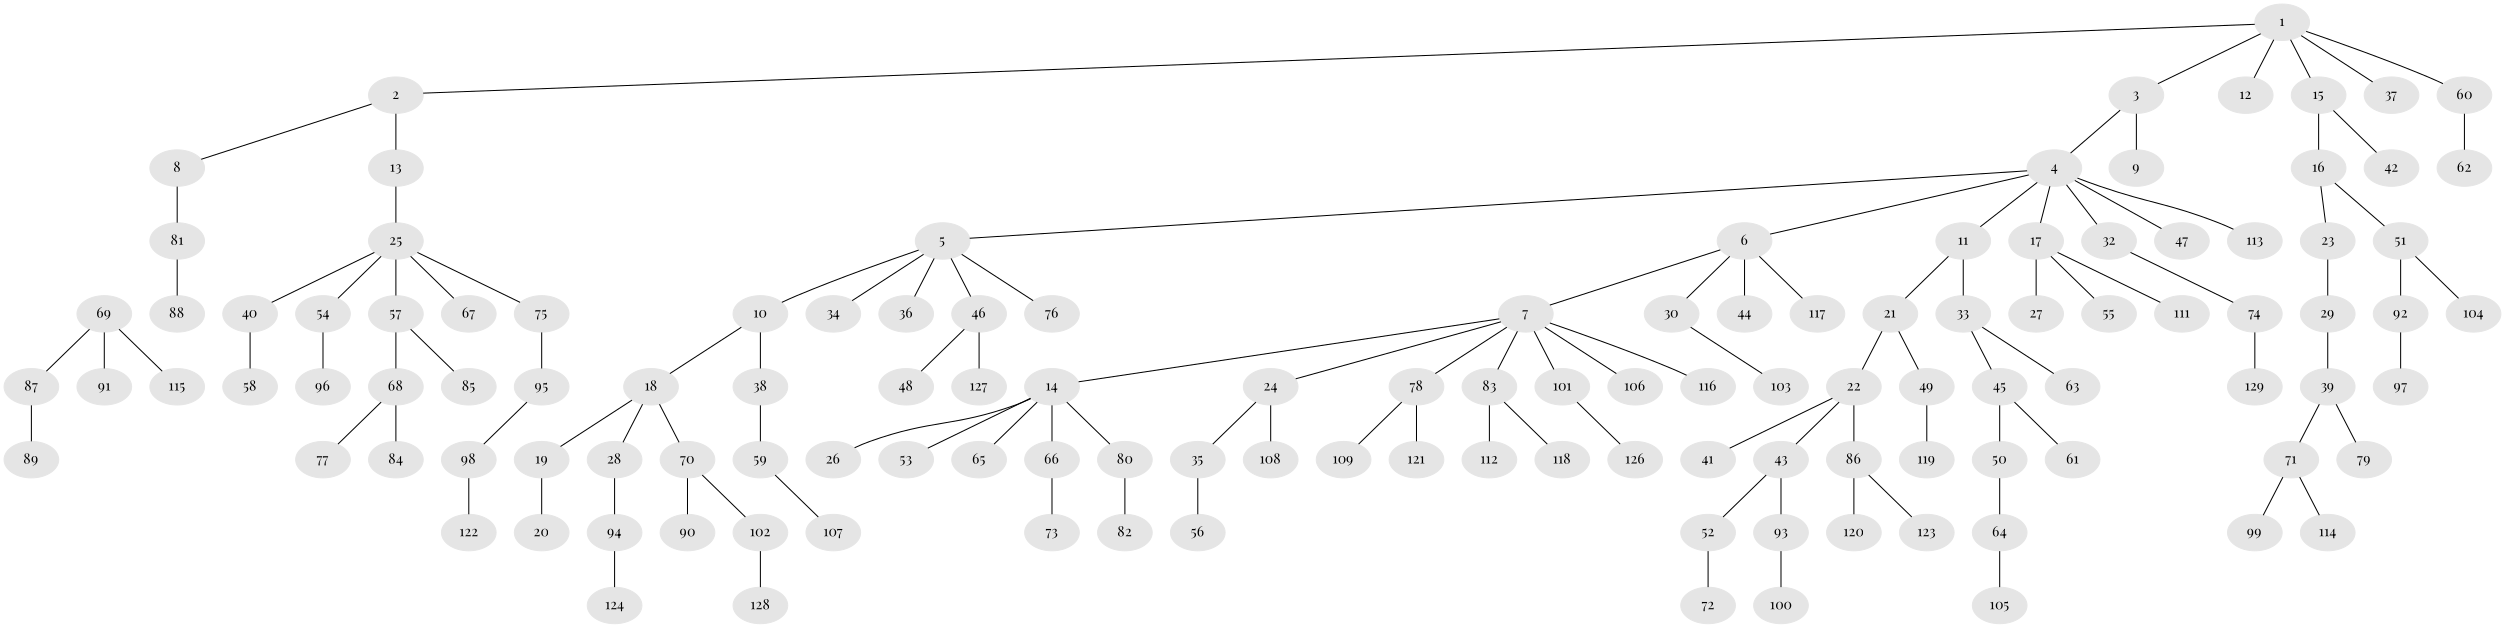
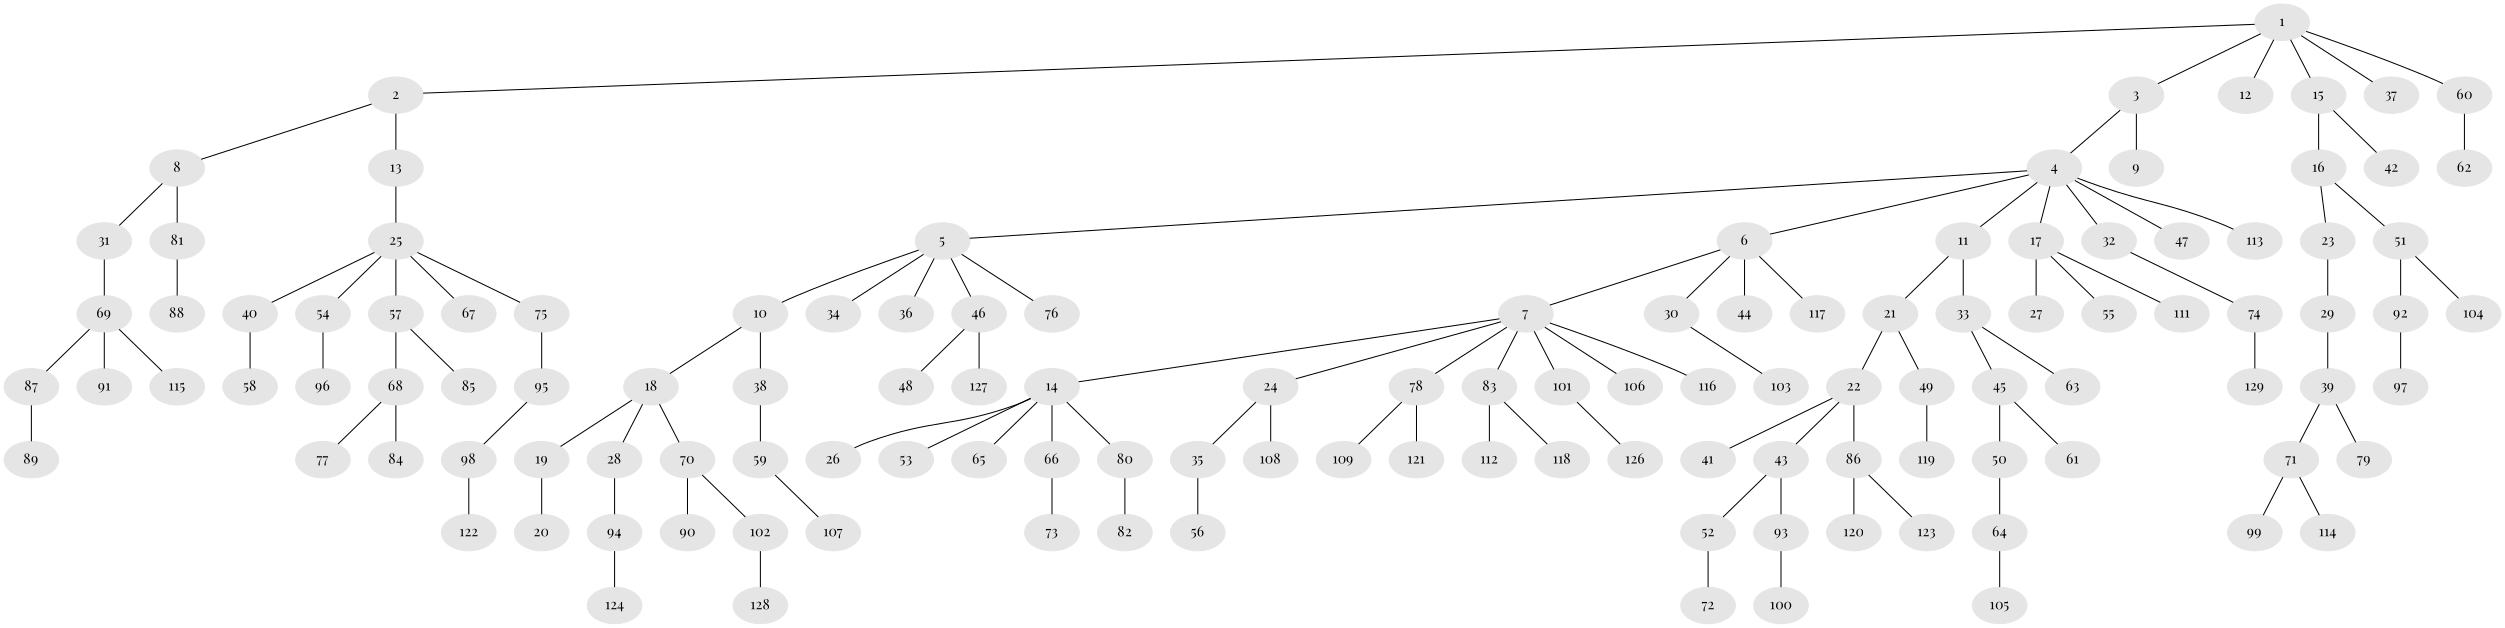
node "31": added
